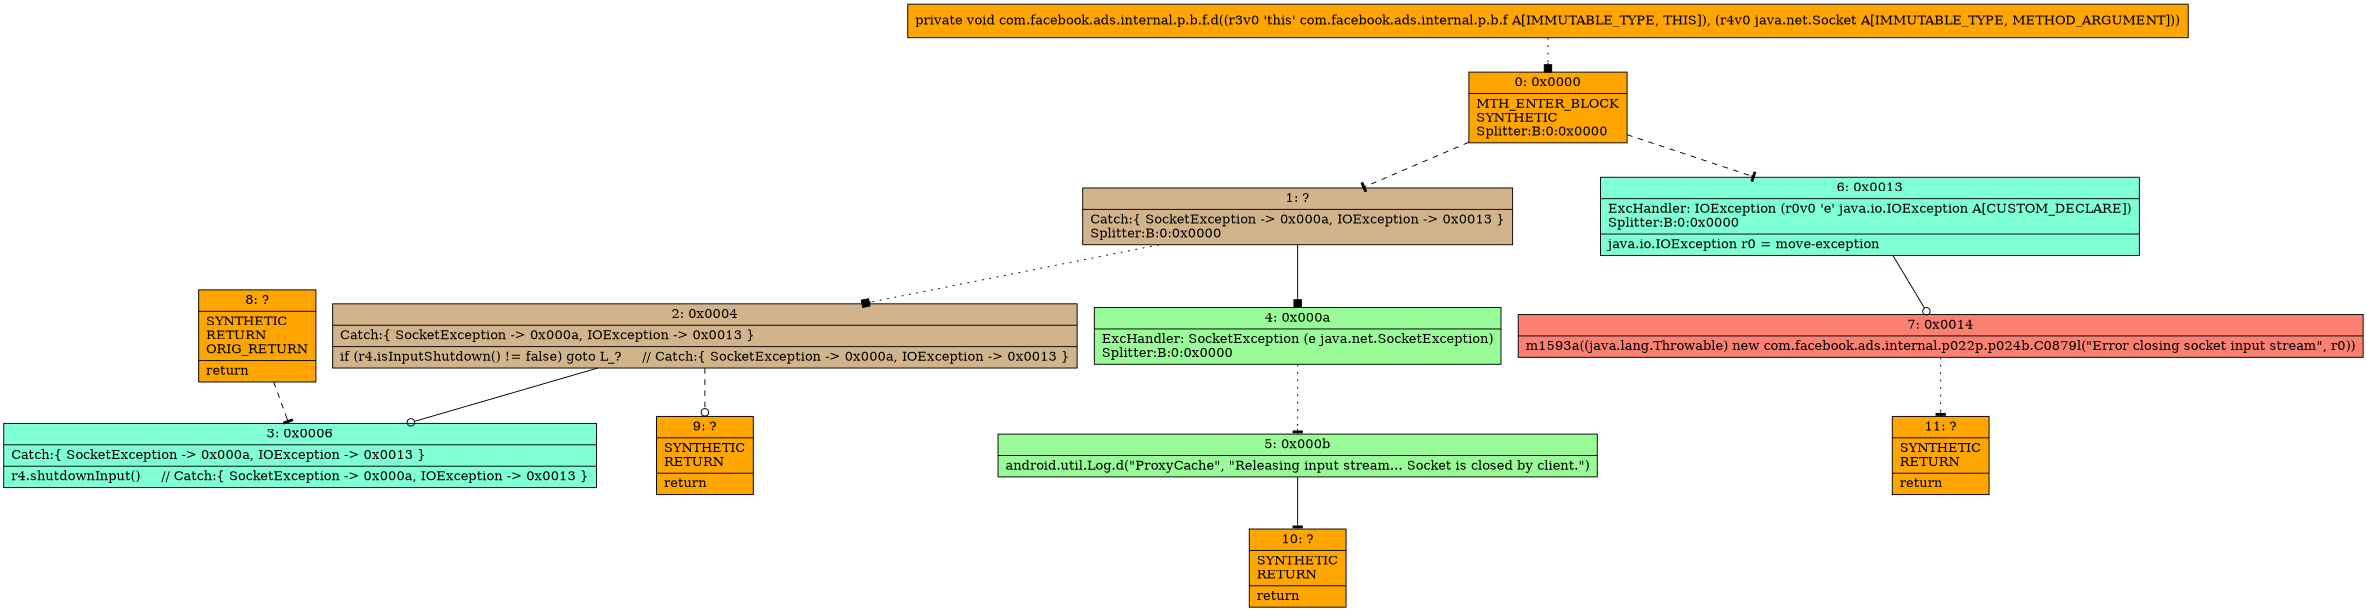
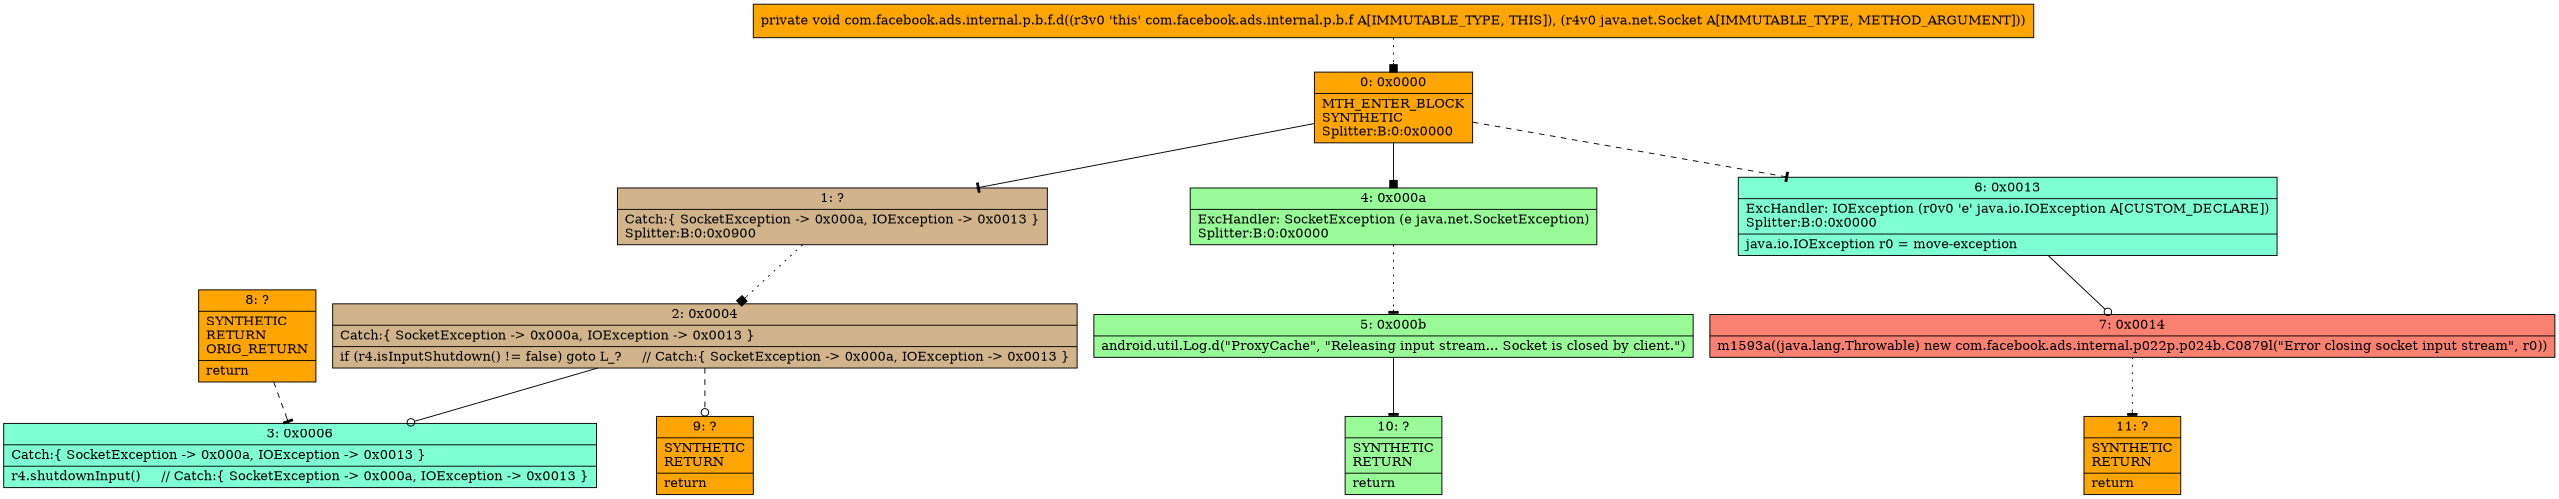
edge "0: 0x0000" -> "1: ?": style dashed -> solid
node "1: ?": text "Splitter:B:0:0x0000" -> "Splitter:B:0:0x0900"
edge "1: ?" -> "4: 0x000a": now "0: 0x0000" -> "4: 0x000a"
node "10: ?": fillcolor orange -> palegreen
